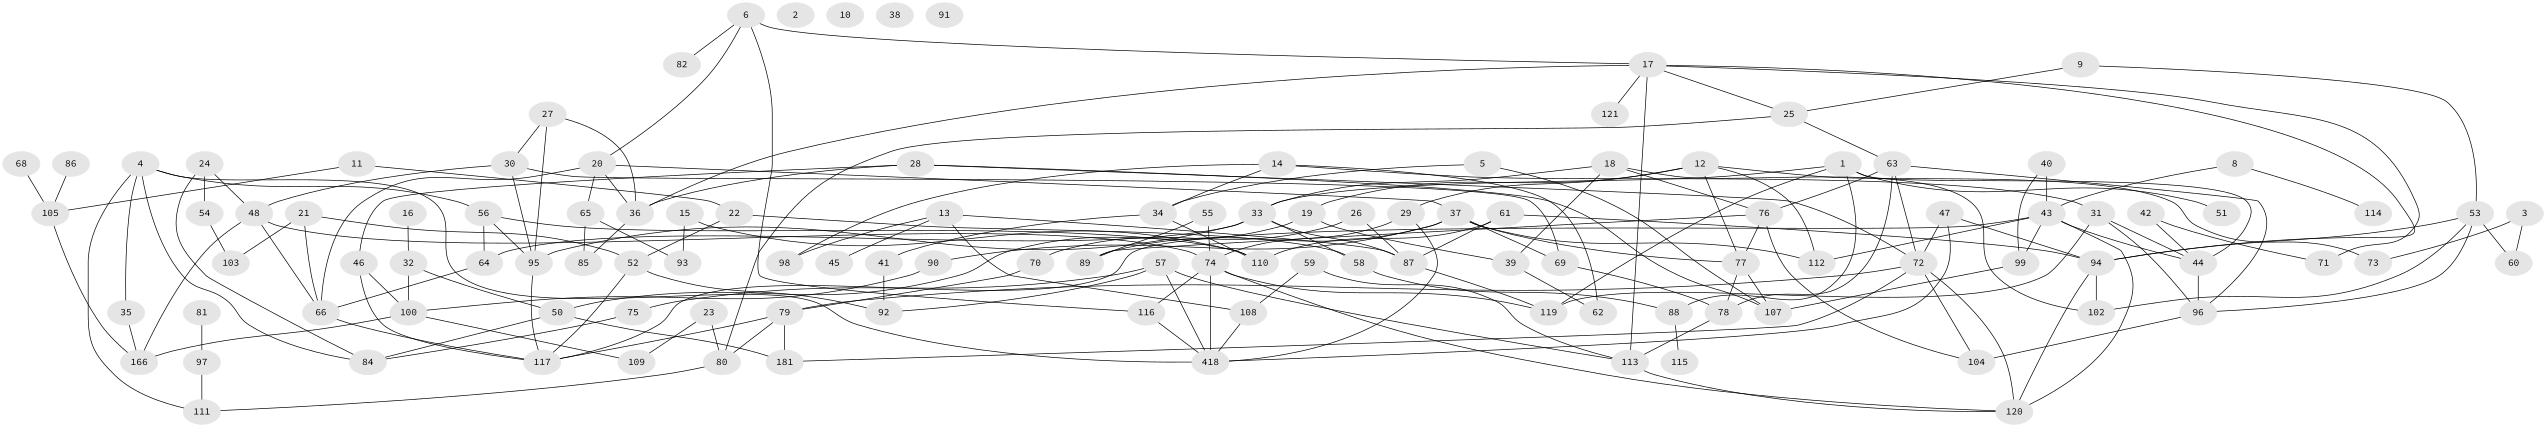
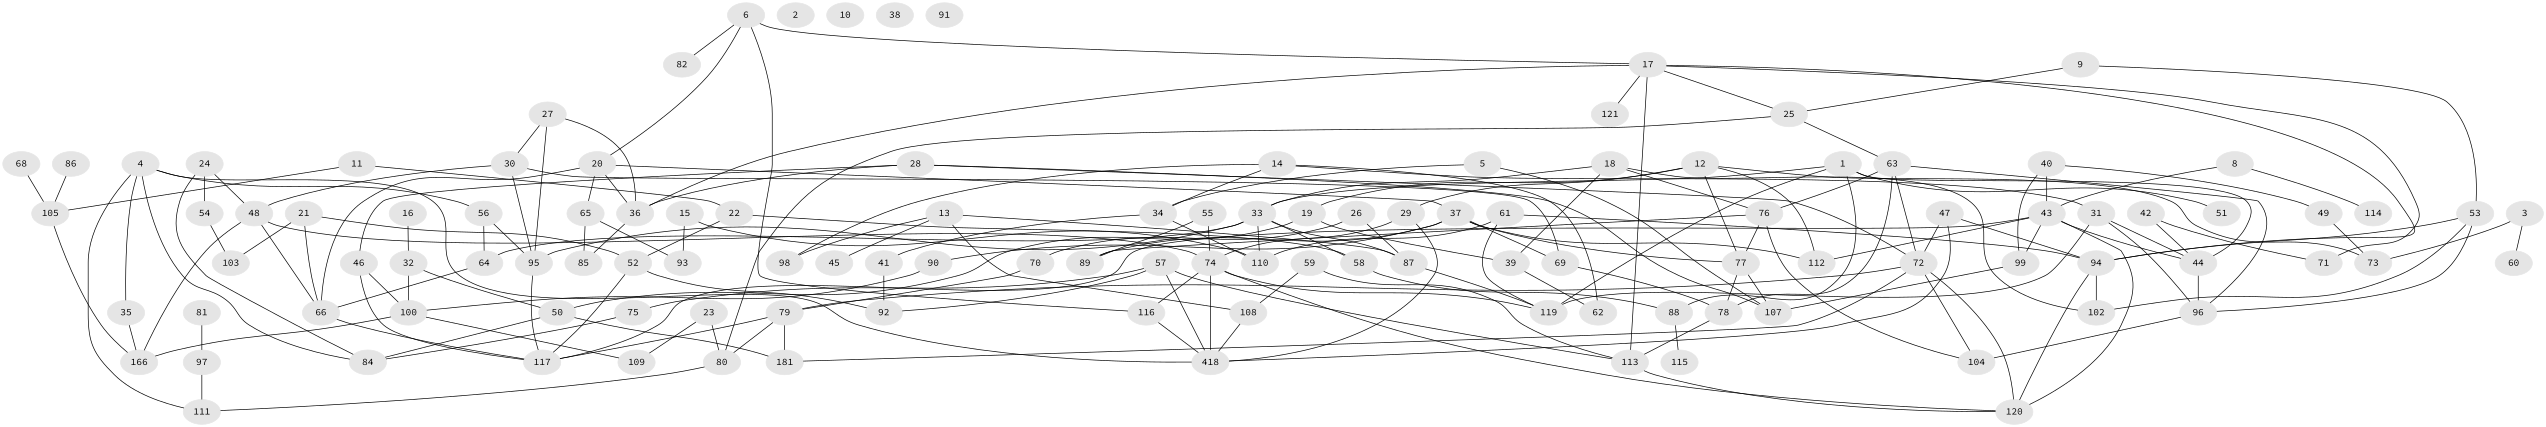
node "49": added
edge "56" -- "110": now "33" -- "110"
edge "61" -- "87": now "61" -- "119"
edge "53" -- "60": removed
